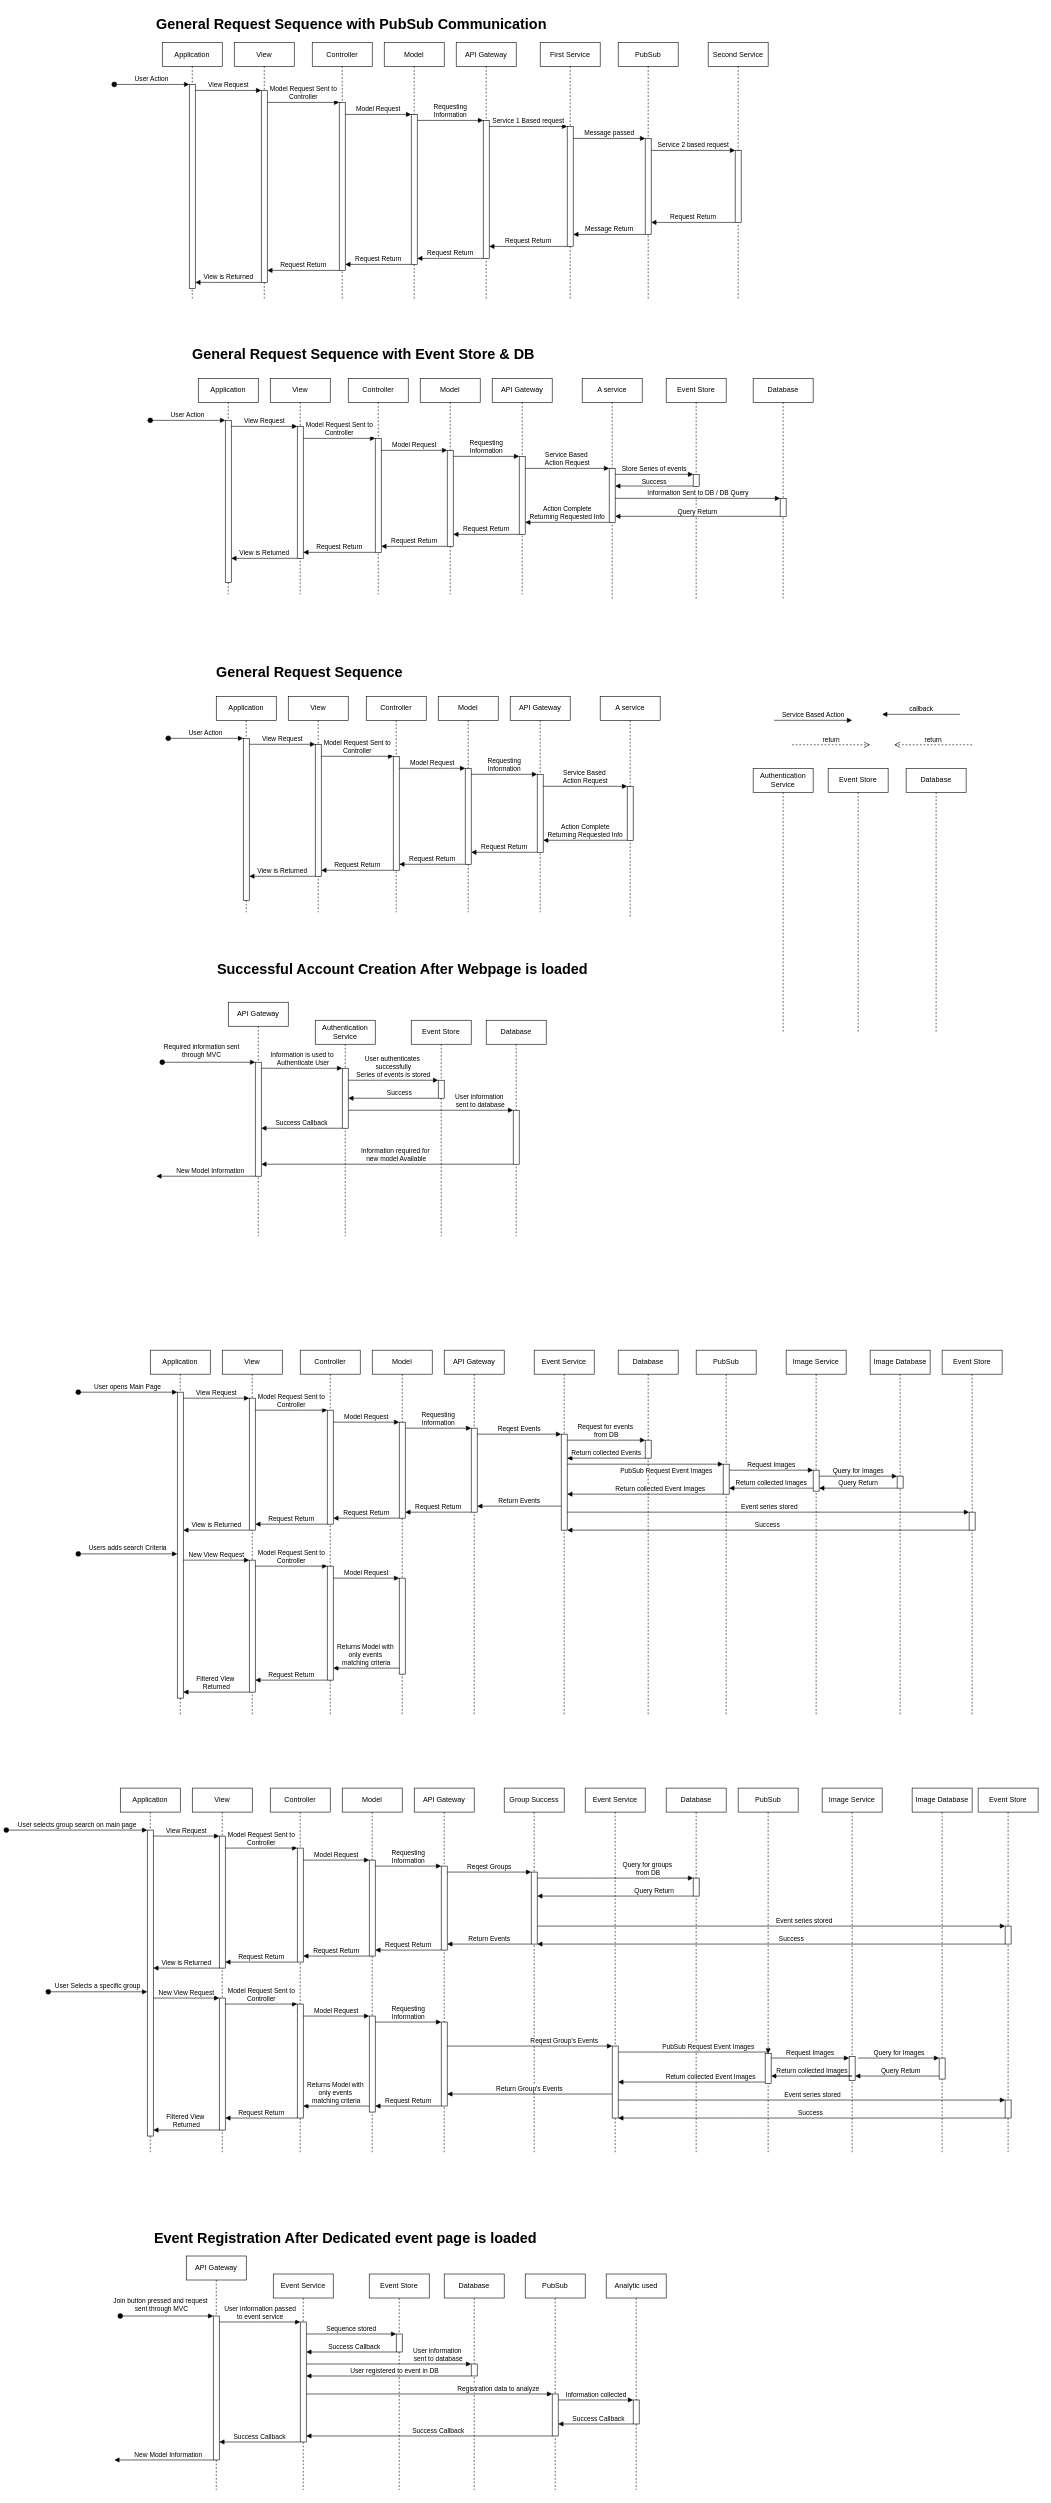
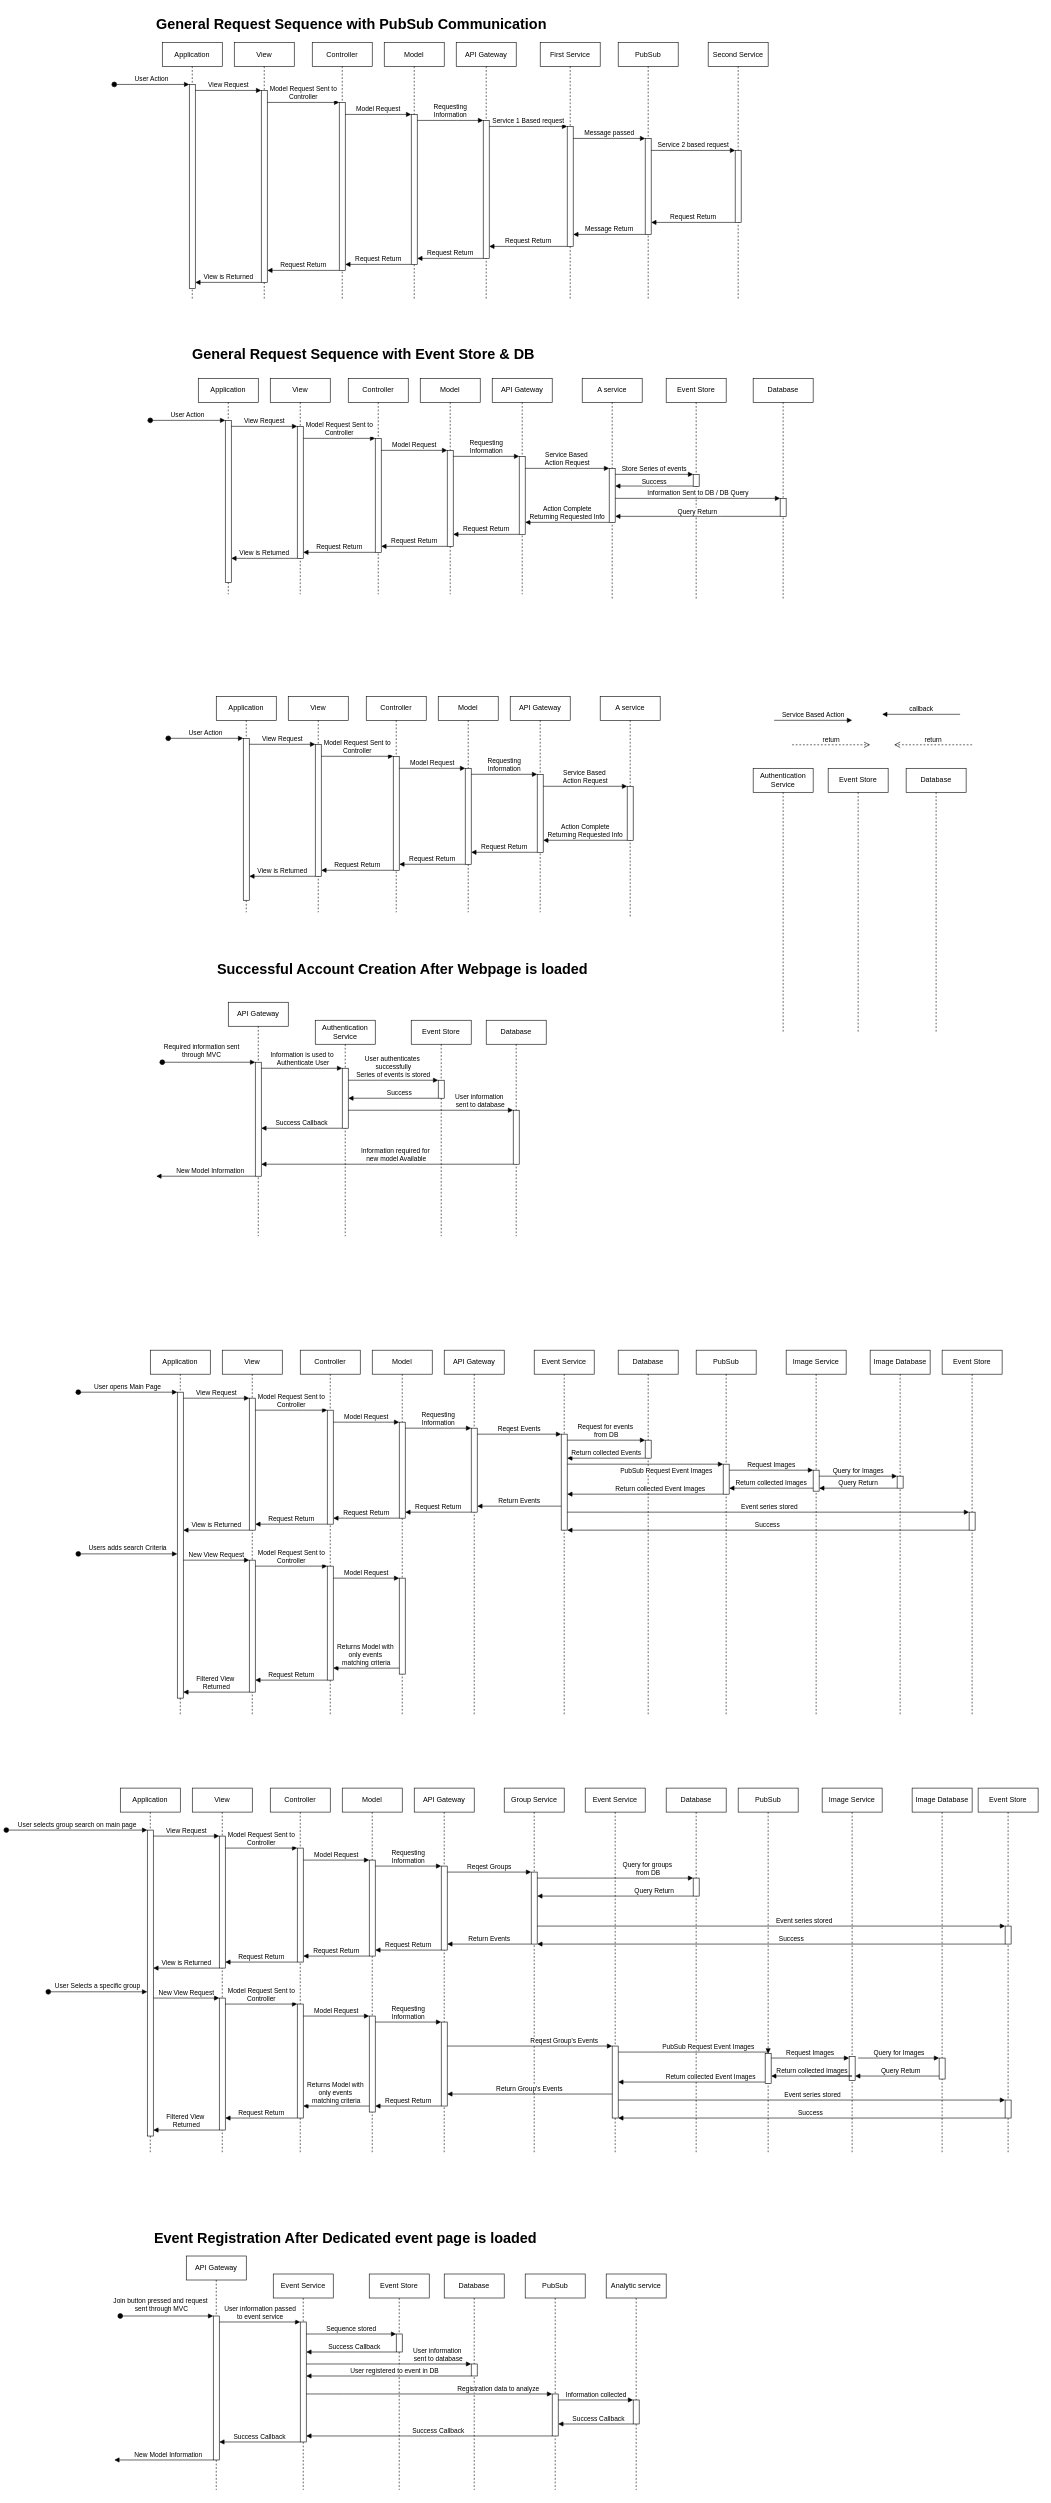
node "General Request Sequence": removed
node "Group Success": label "Group Success" -> "Group Service"
node "Analytic used": label "Analytic used" -> "Analytic service"
